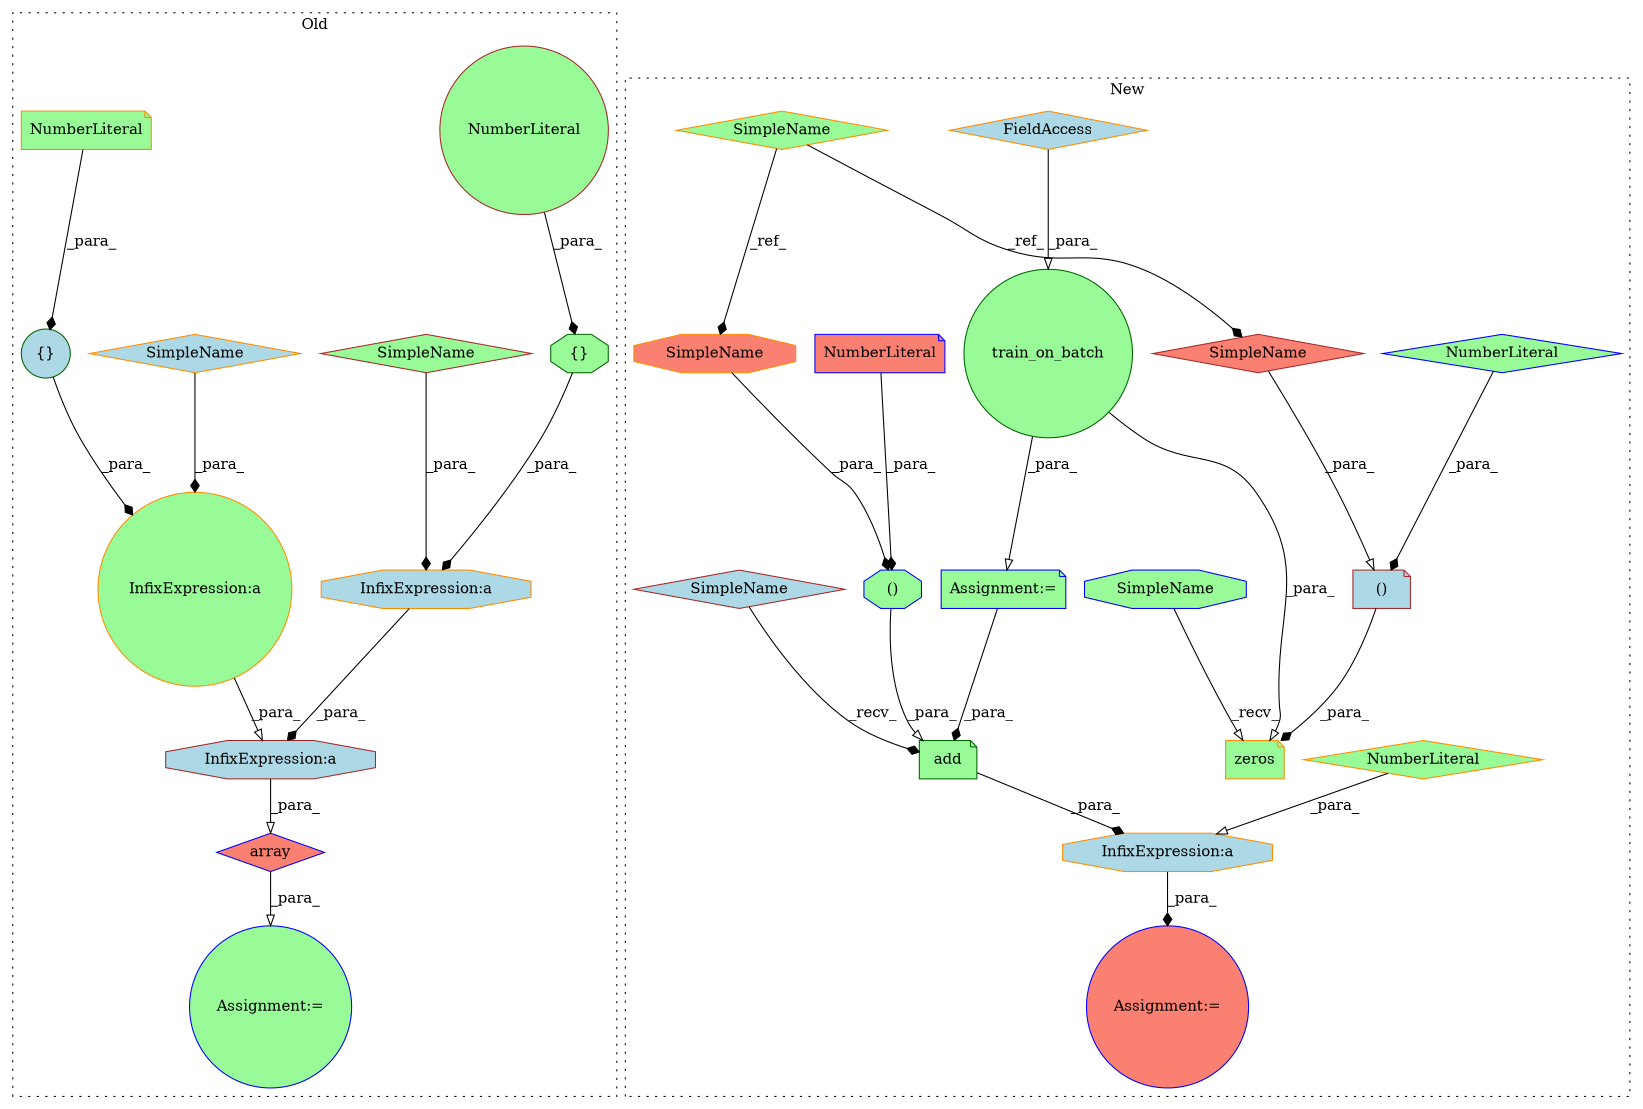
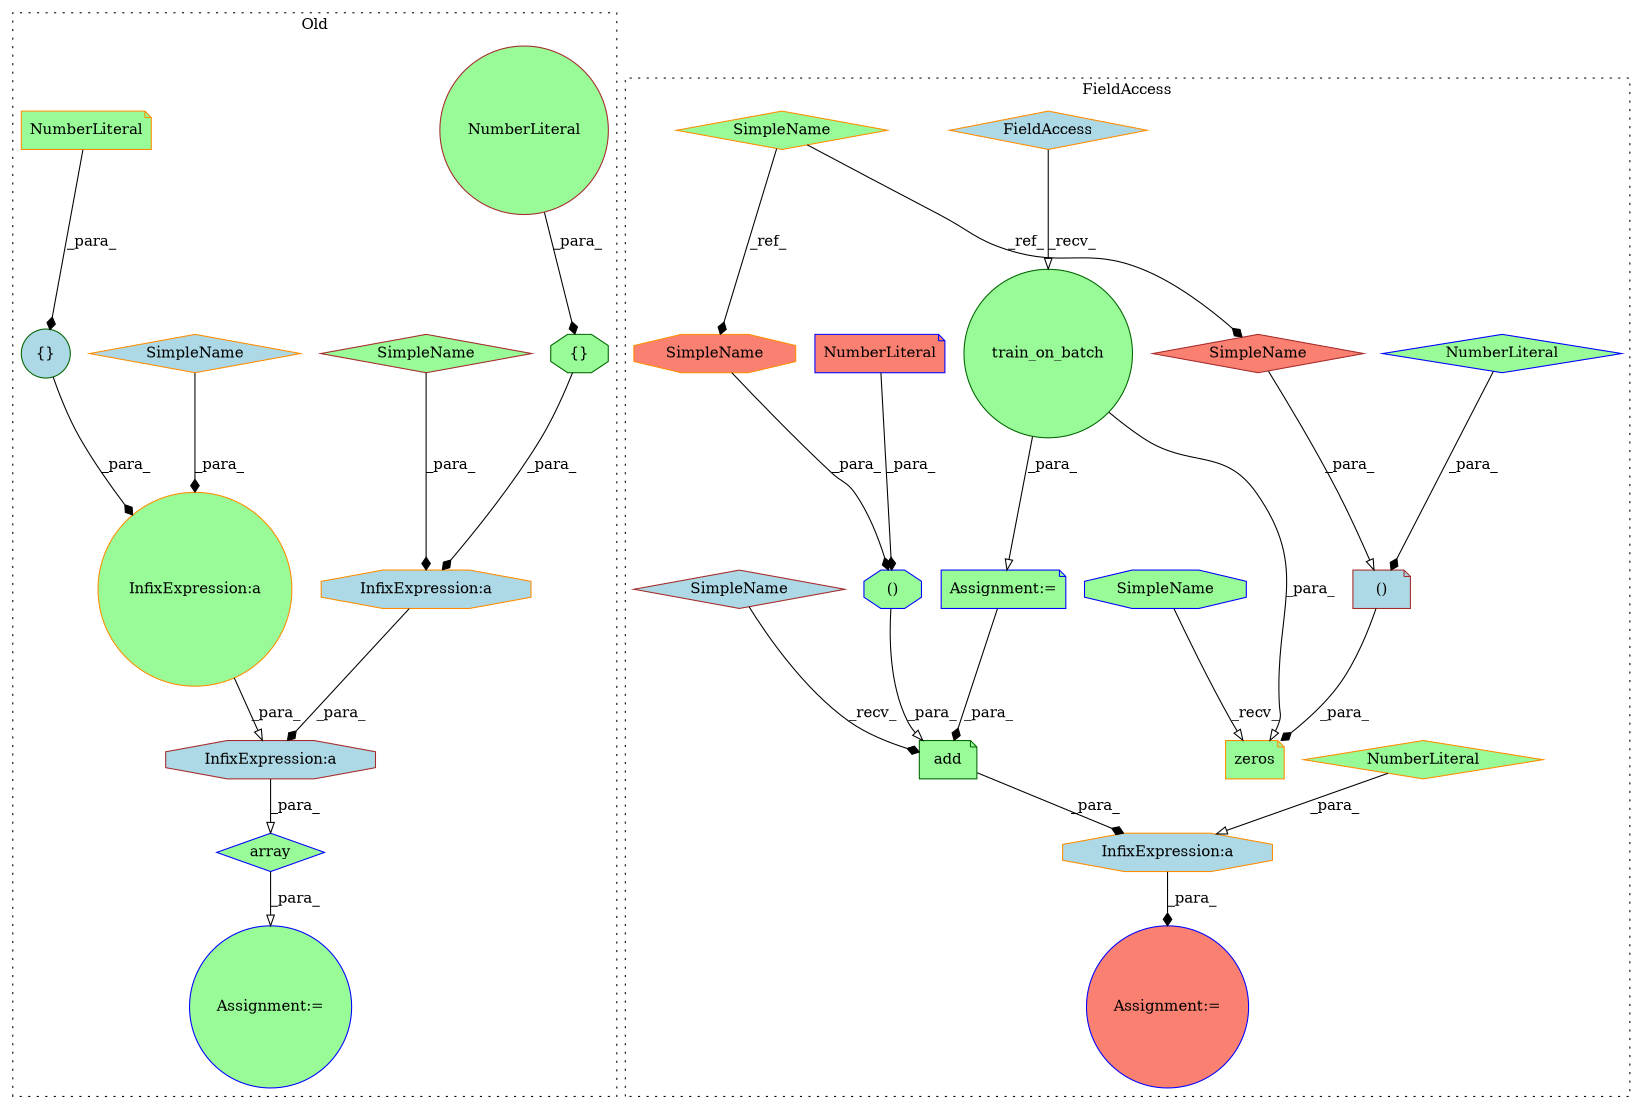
cluster "New": label "New" -> "FieldAccess"
edge "FieldAccess" -> "train_on_batch": label "_para_" -> "_recv_"
node "array": fillcolor salmon -> palegreen
